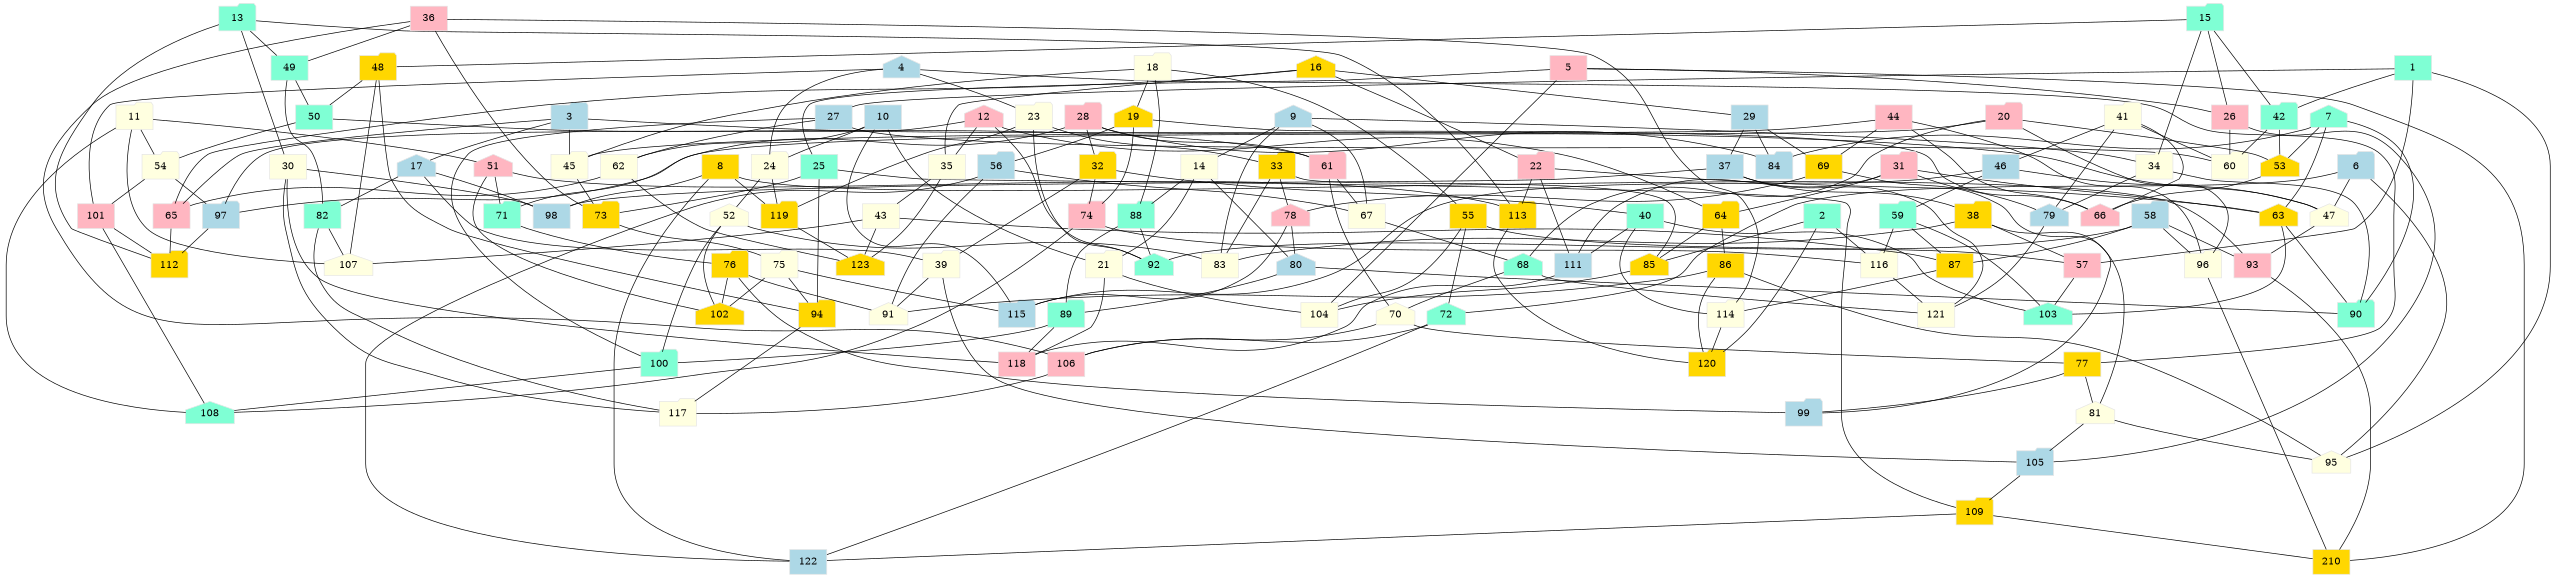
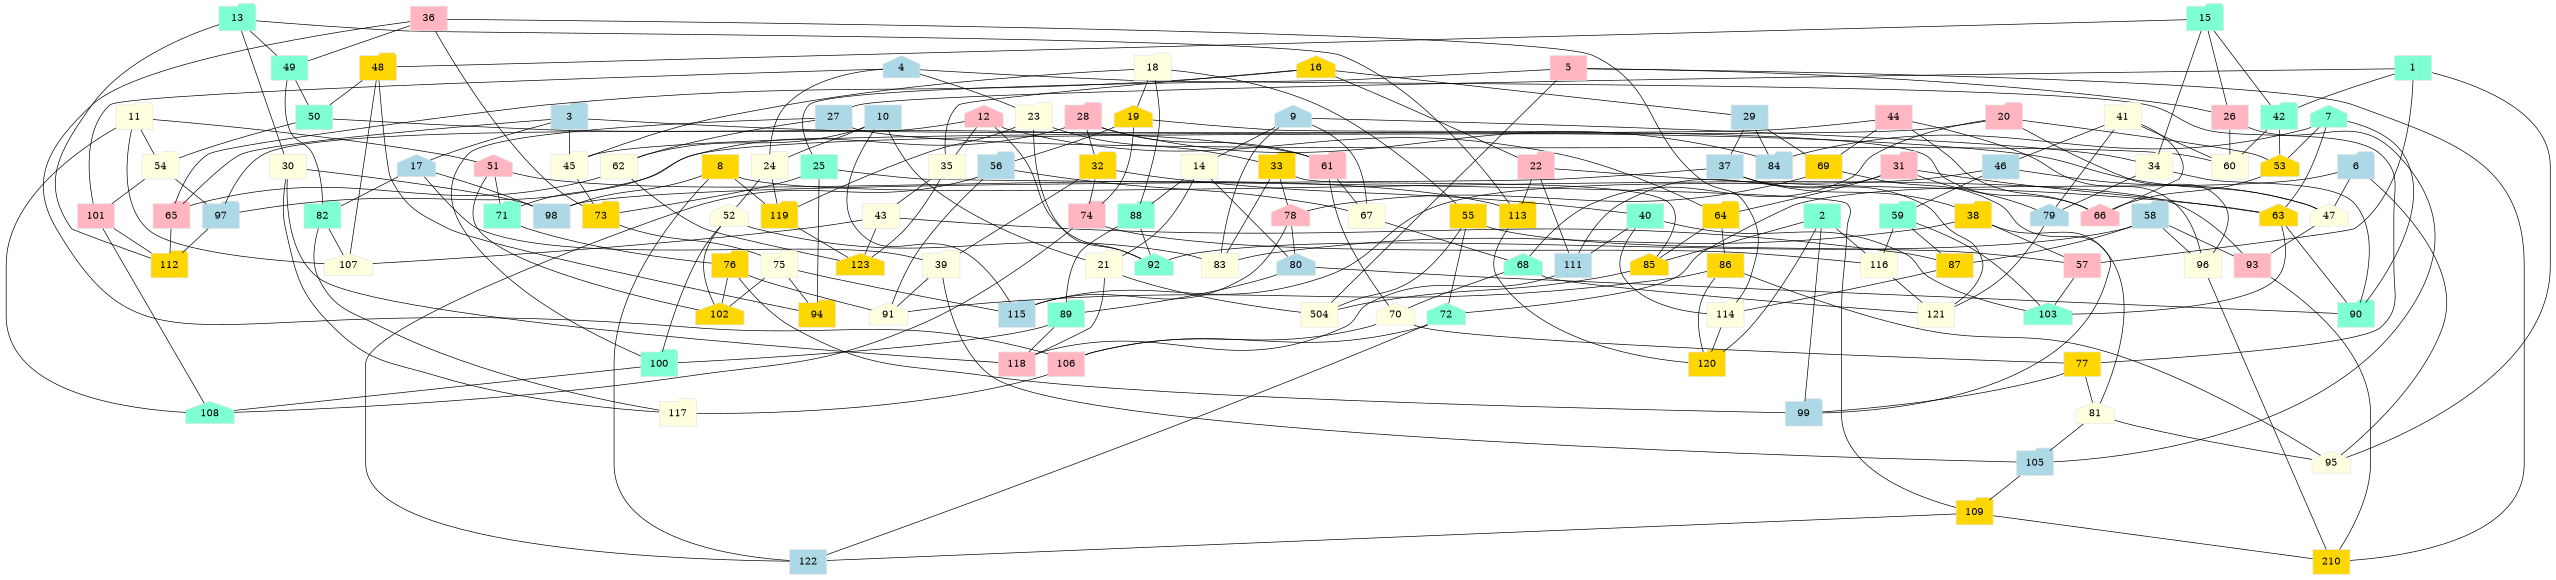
node "104": label "104" -> "504"
edge "2" -- "99": added
edge "94" -- "117": removed
